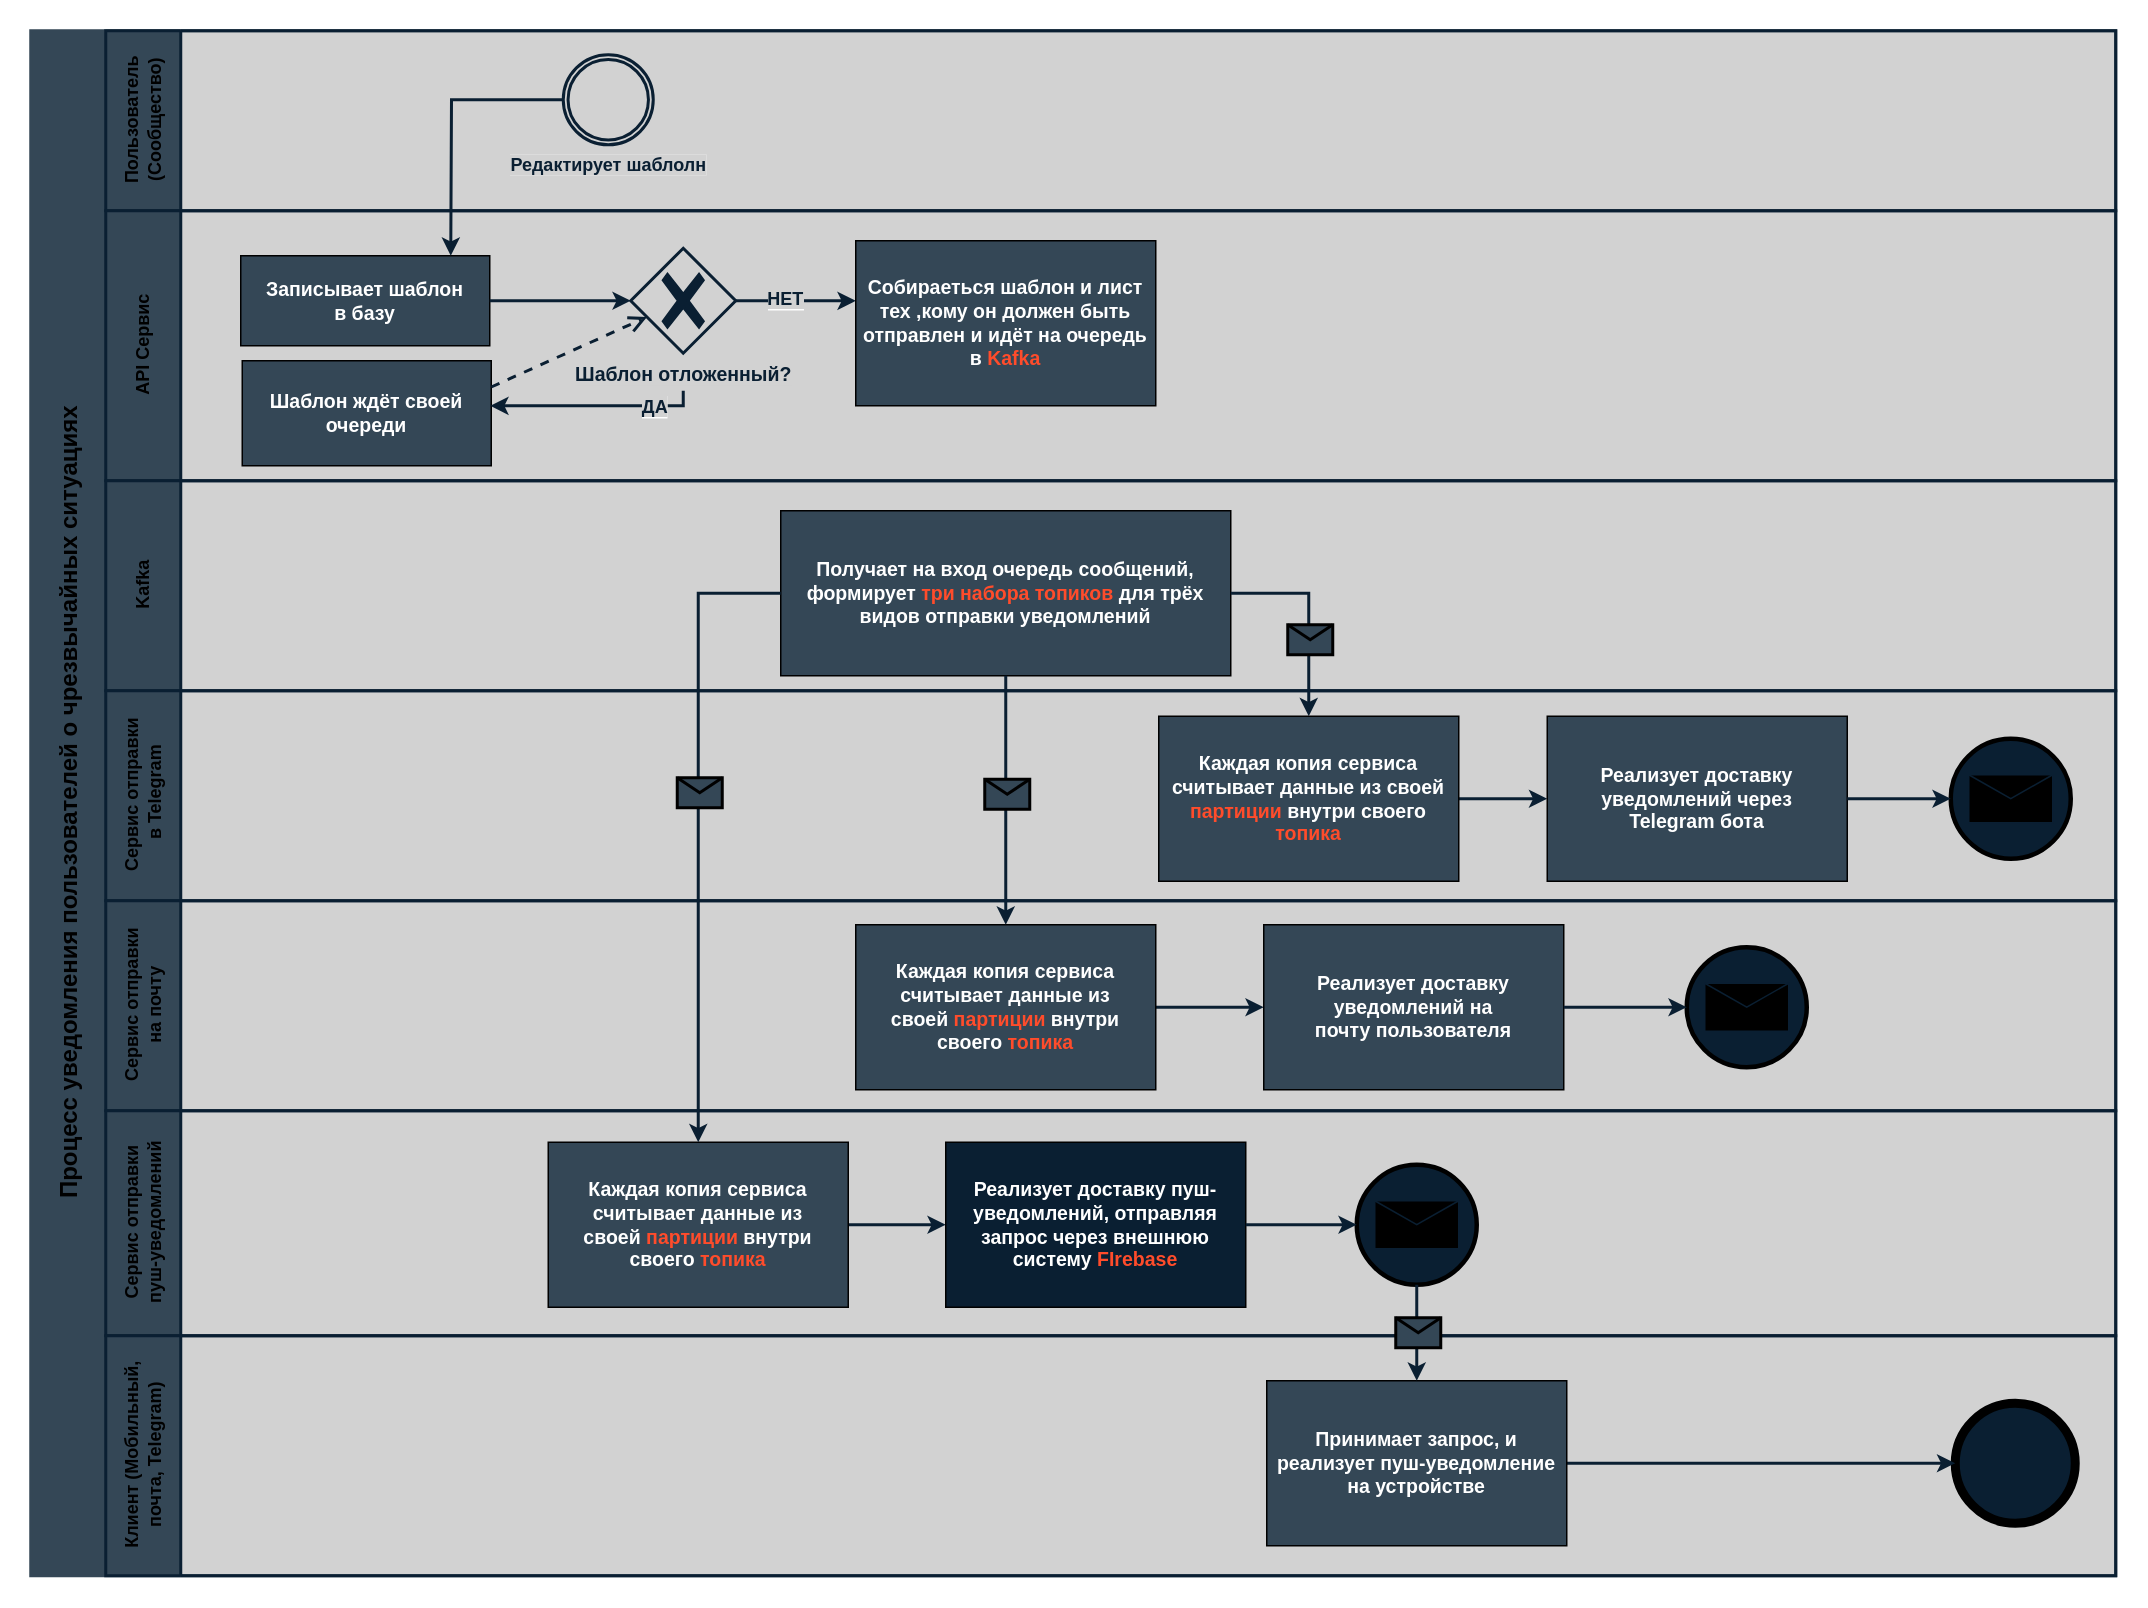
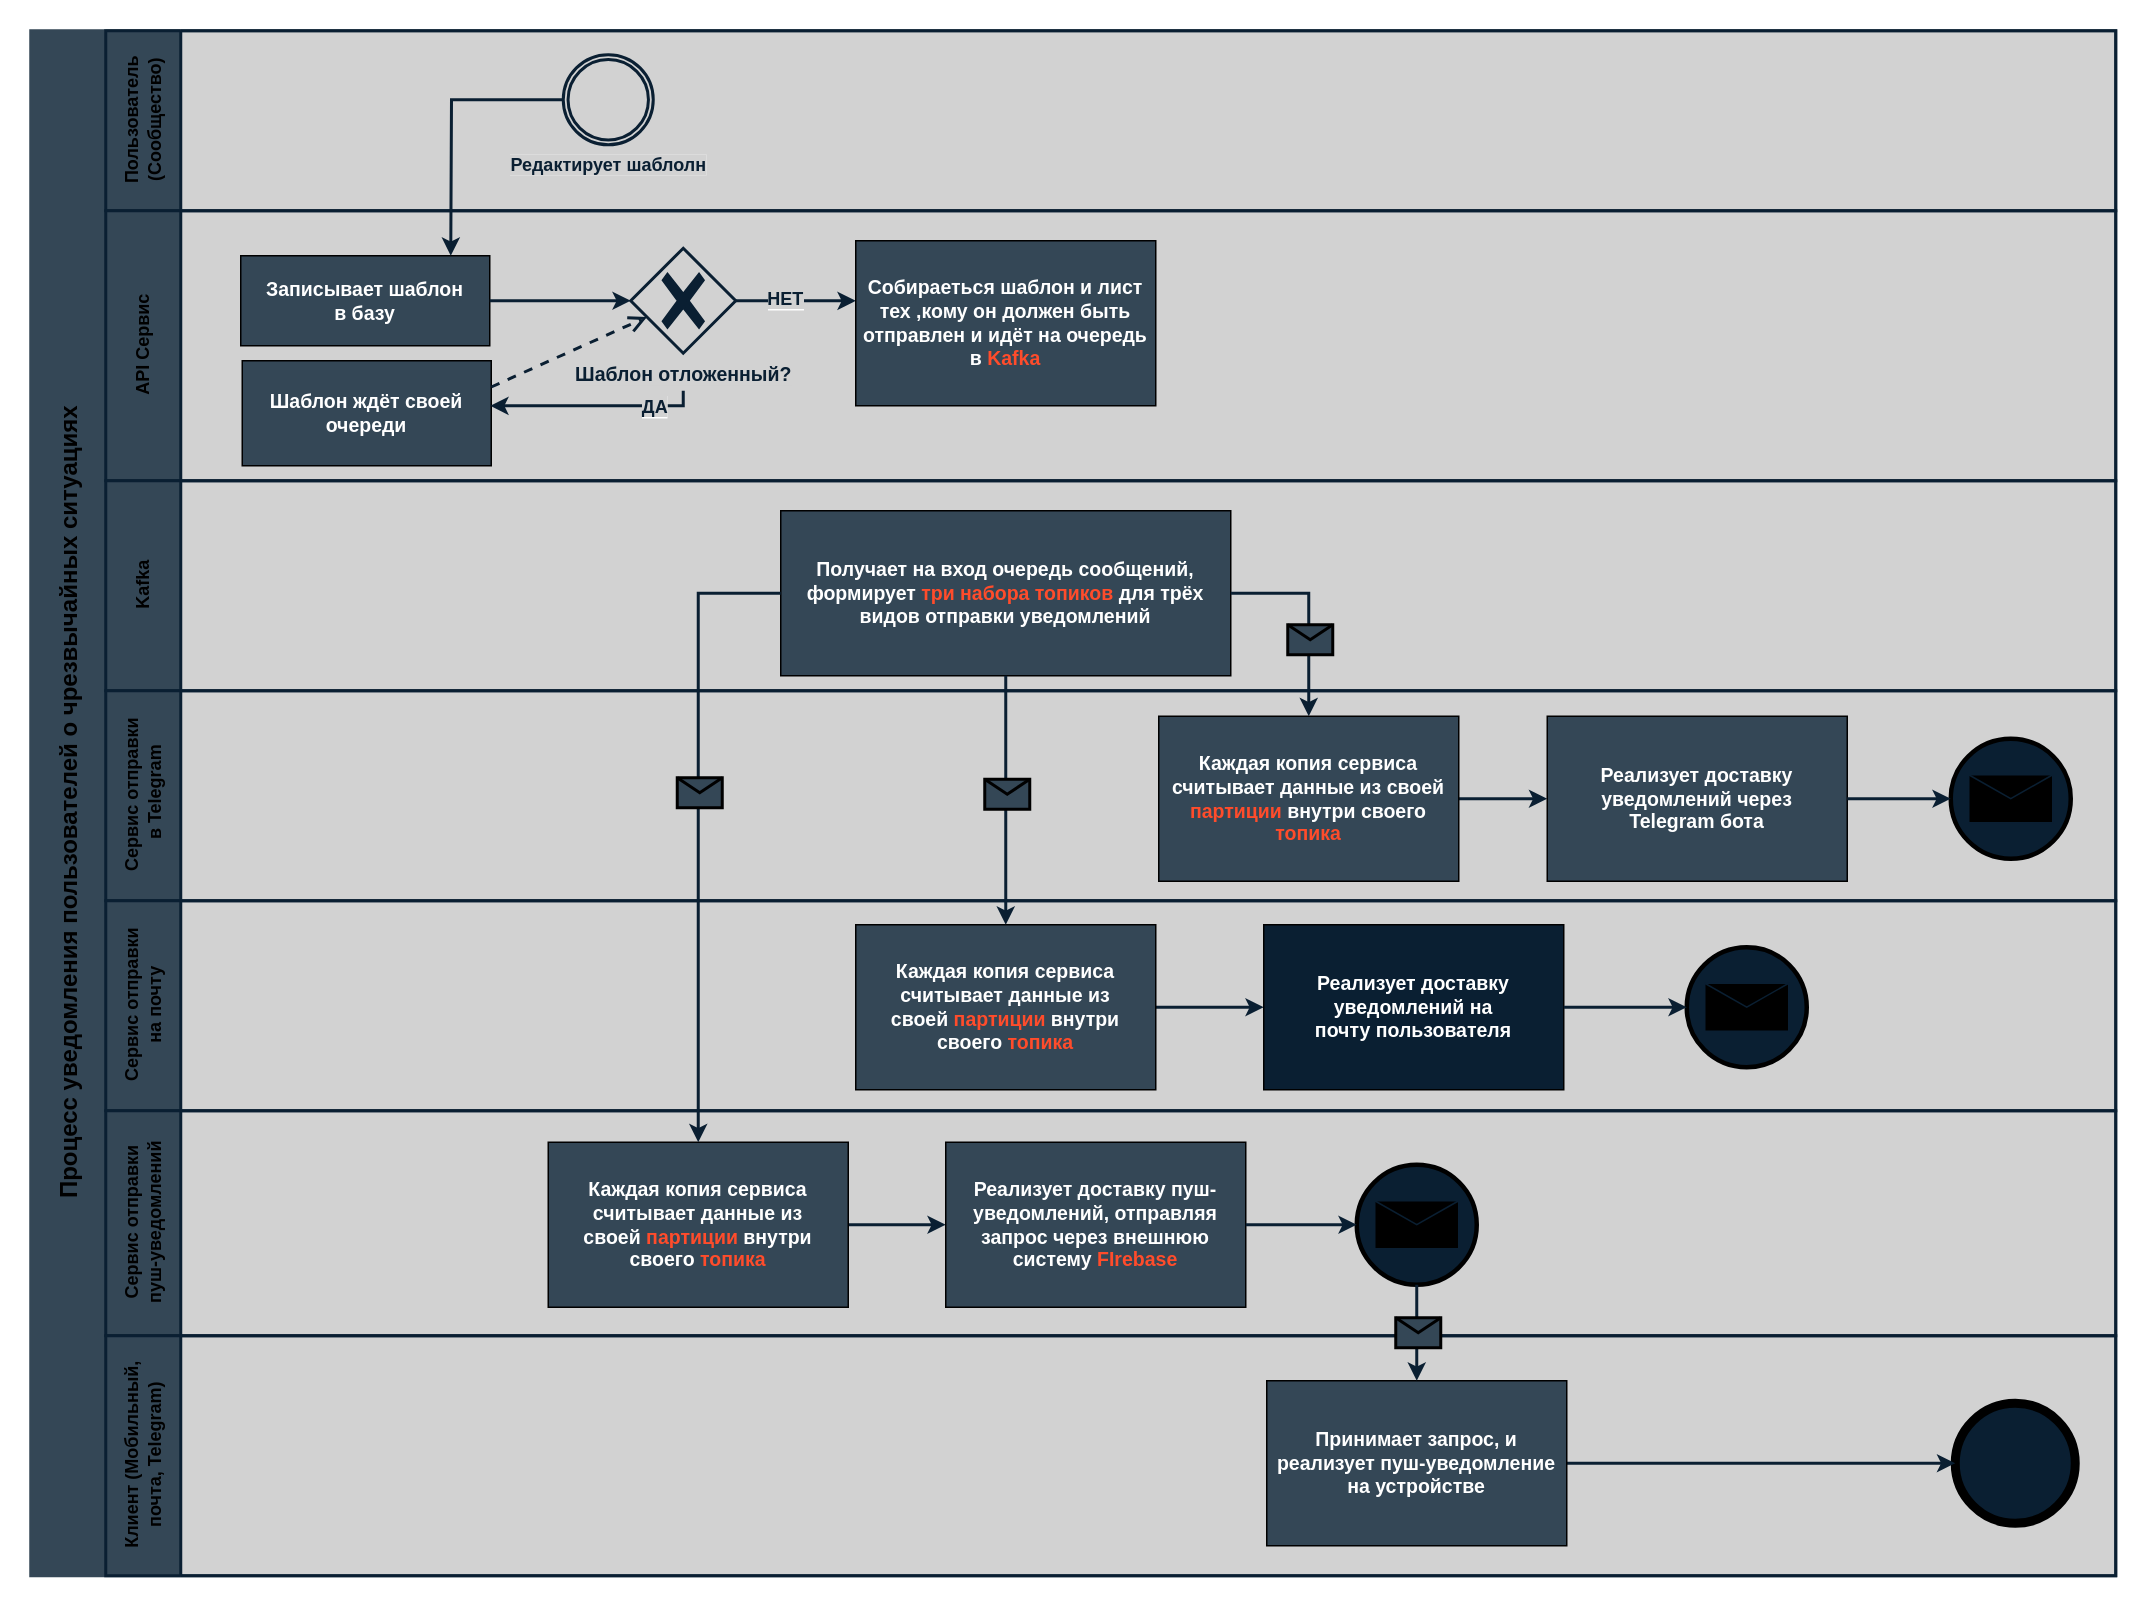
node "Реализует доставку уведомлений на почту пользователя": fillcolor #344756 -> #0a1f32
node "Реализует доставку пуш-уведомлений, отправляя запрос через внешнюю систему FIrebase": fillcolor #0a1f32 -> #344756
